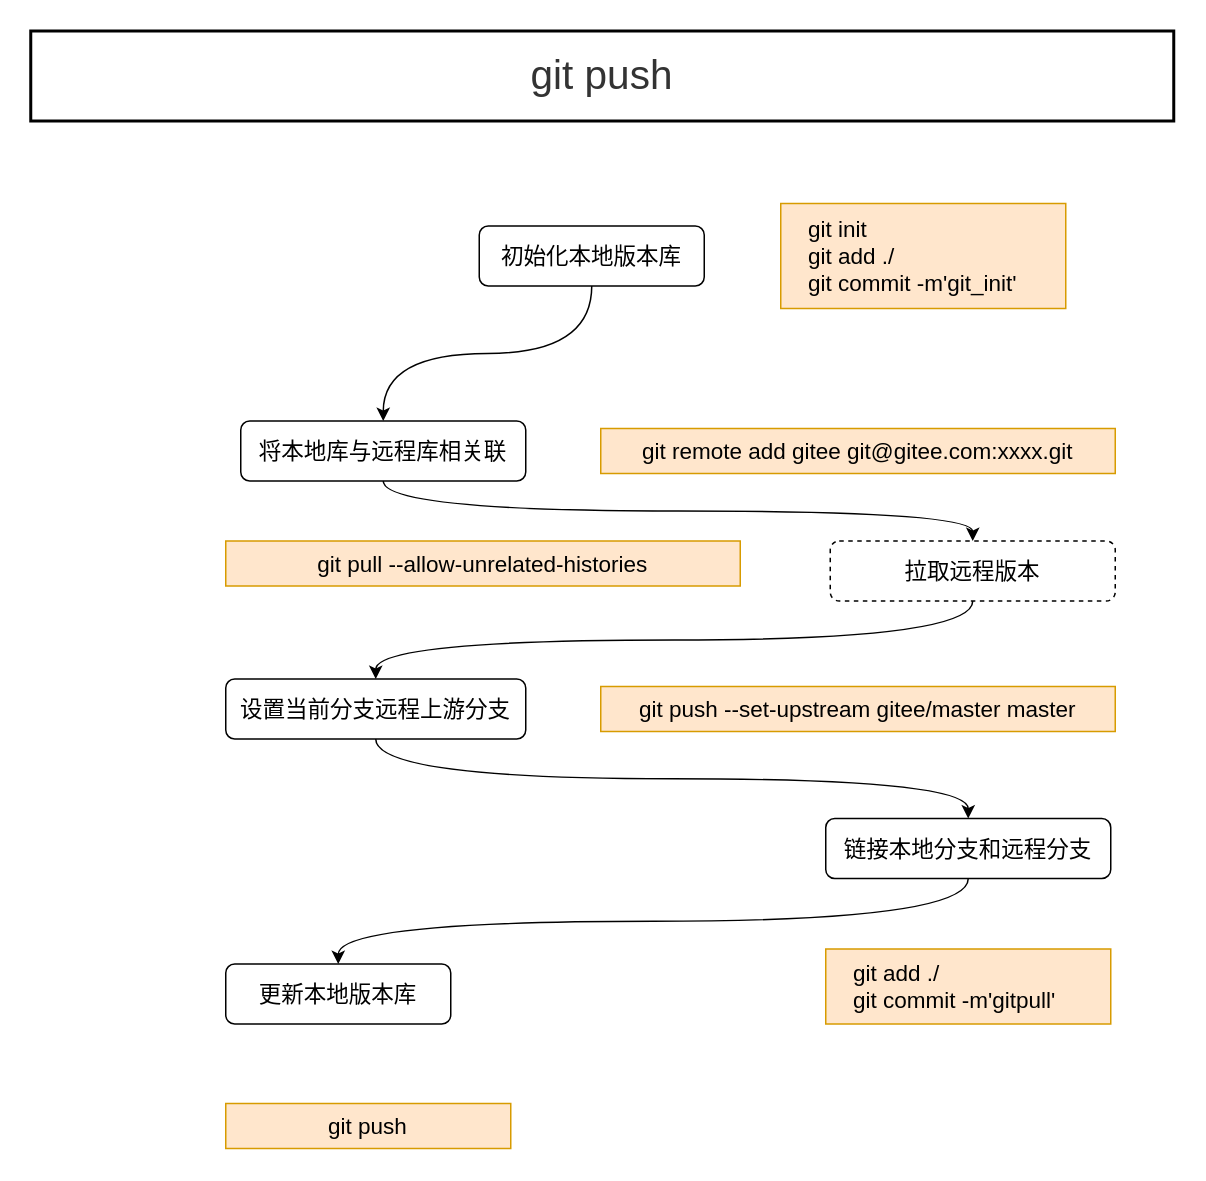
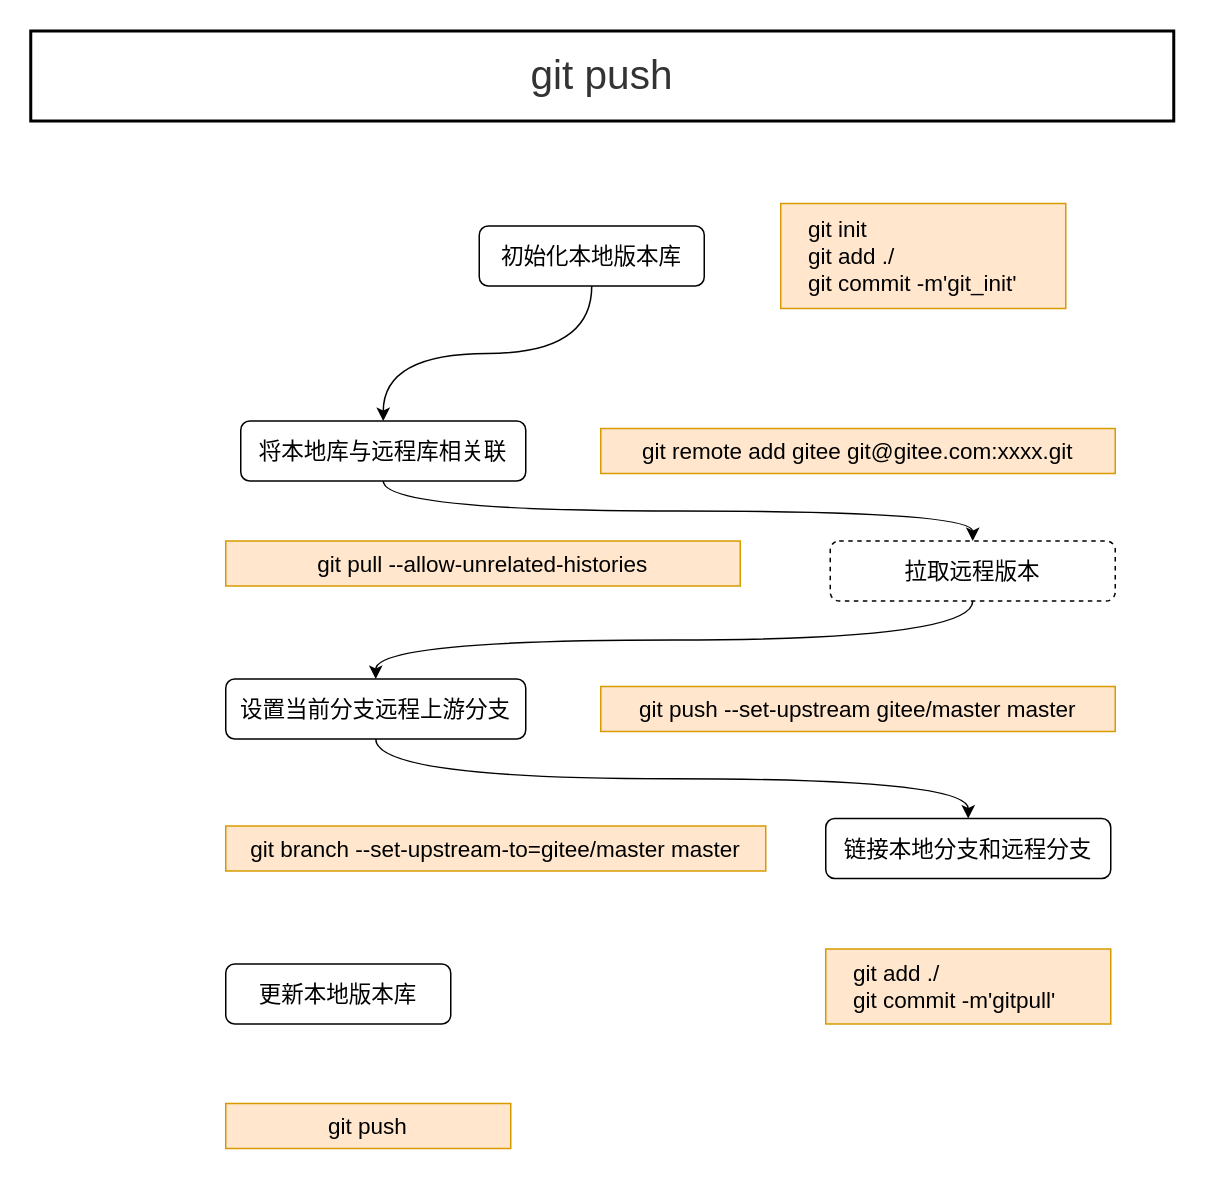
node "git branch --set-upstream-to=gitee/master master": added
edge "链接本地分支和远程分支" -> "更新本地版本库": removed
